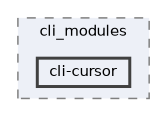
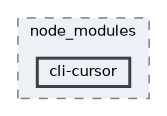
cluster "cli_modules": label "cli_modules" -> "node_modules"
